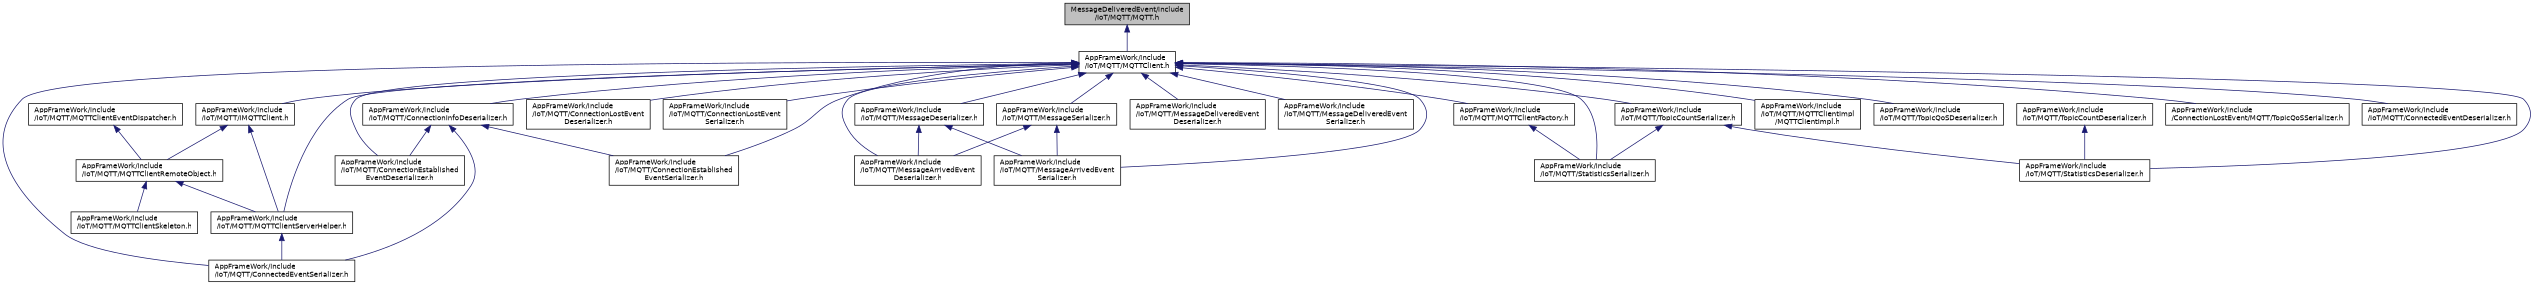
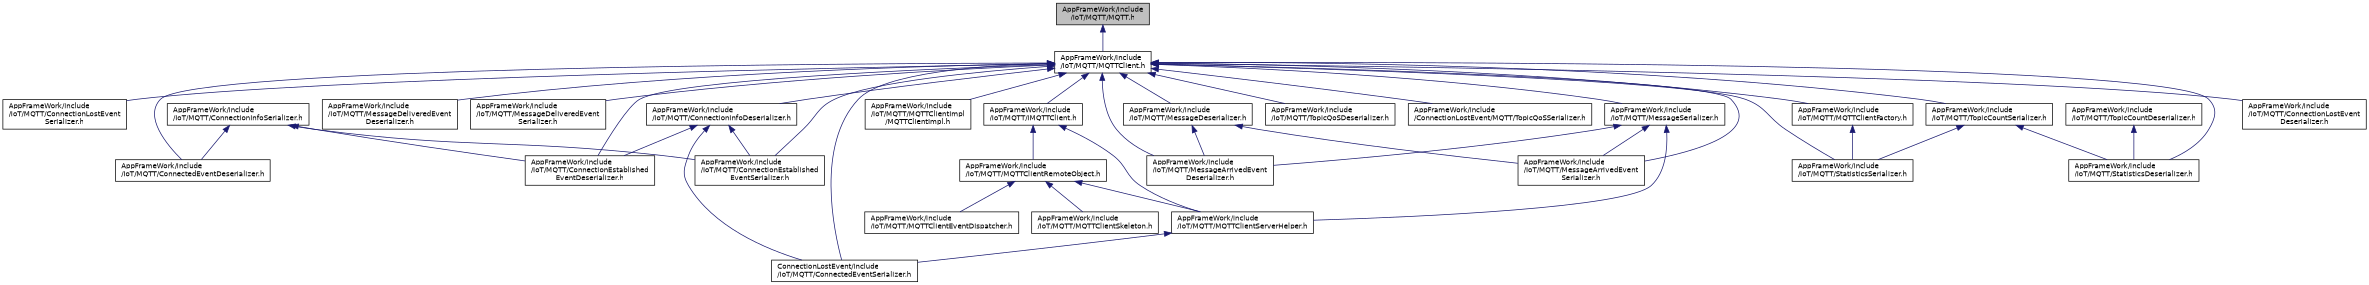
node "MessageDeliveredEvent/include /IoT/MQTT/MQTT.h": label "MessageDeliveredEvent/include /IoT/MQTT/MQTT.h" -> "AppFrameWork/include /IoT/MQTT/MQTT.h"
edge "AppFrameWork/include /IoT/MQTT/MQTTClientServerHelper.h" -> "AppFrameWork/include /IoT/MQTT/MQTTClient.h": now "AppFrameWork/include /IoT/MQTT/MQTTClientServerHelper.h" -> "AppFrameWork/include /IoT/MQTT/MessageSerializer.h"
node "AppFrameWork/include /IoT/MQTT/ConnectionInfoSerializer.h": added
edge "AppFrameWork/include /IoT/MQTT/MQTTClientRemoteObject.h" -> "AppFrameWork/include /IoT/MQTT/MQTTClientEventDispatcher.h": reversed
node "AppFrameWork/include /IoT/MQTT/ConnectedEventSerializer.h": label "AppFrameWork/include /IoT/MQTT/ConnectedEventSerializer.h" -> "ConnectionLostEvent/include /IoT/MQTT/ConnectedEventSerializer.h"
